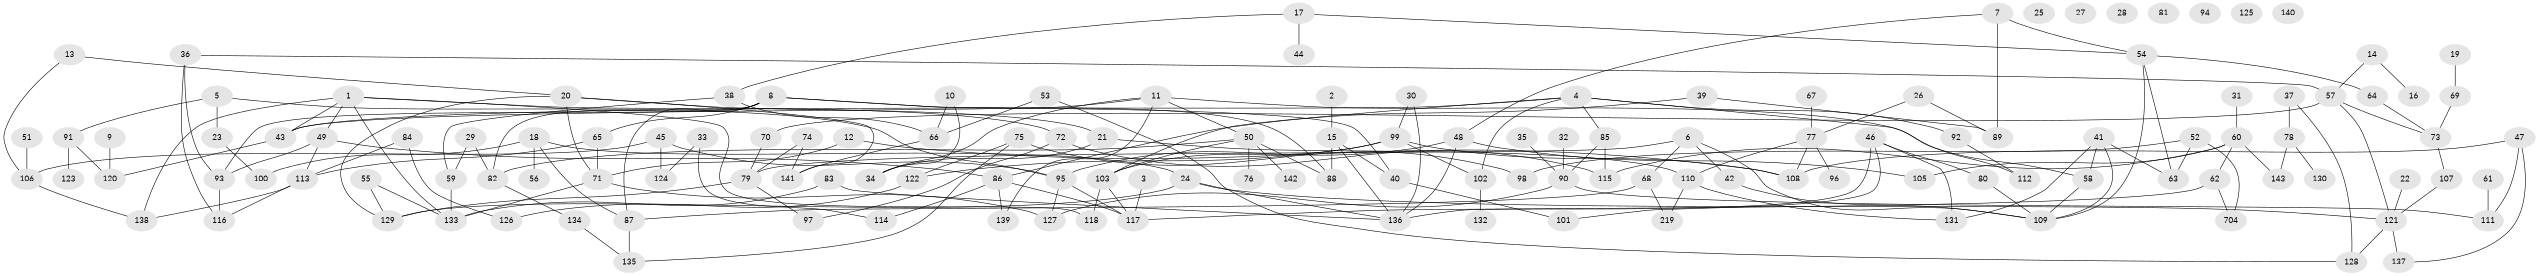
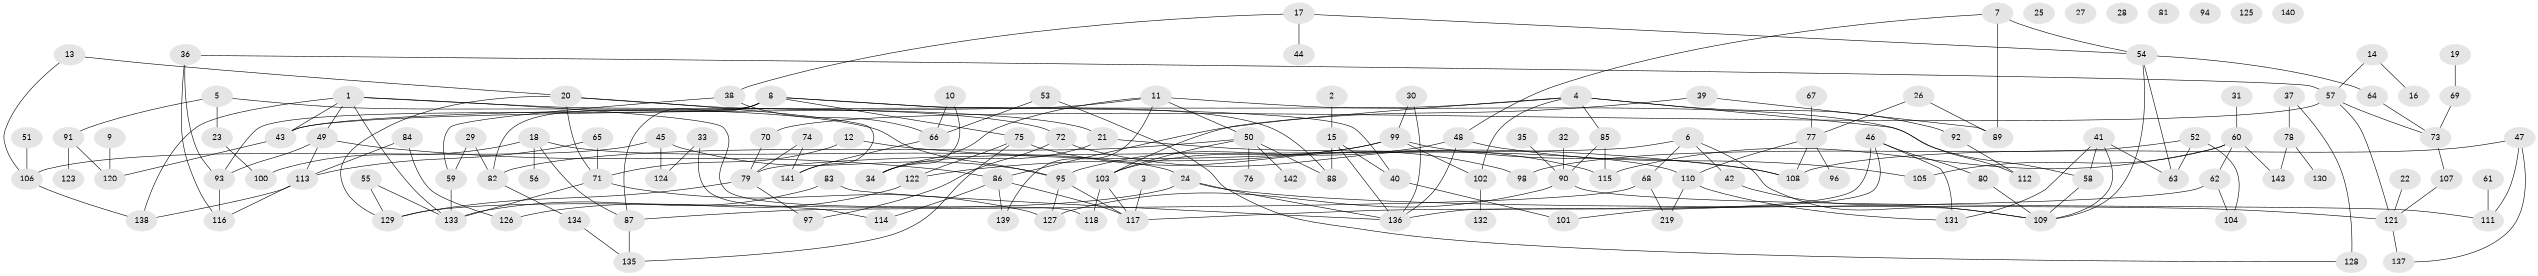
edge "8" -- "65": now "8" -- "75"
node "704": label "704" -> "104"
edge "121" -- "128": removed
